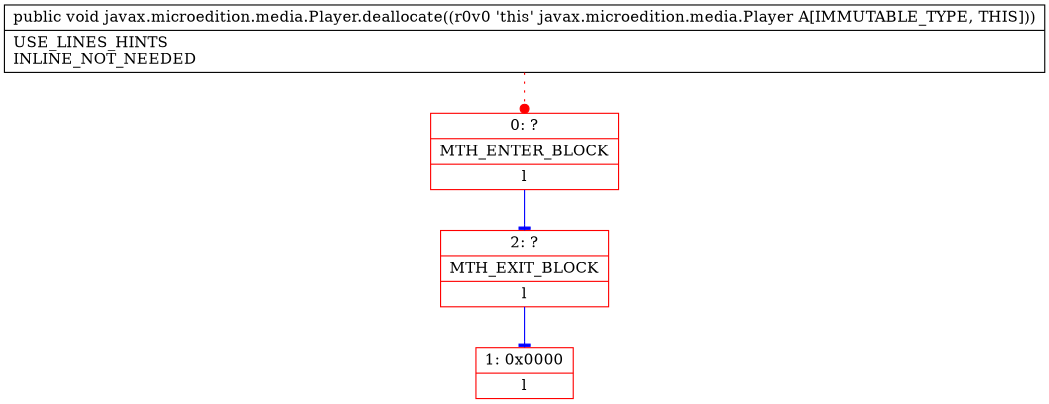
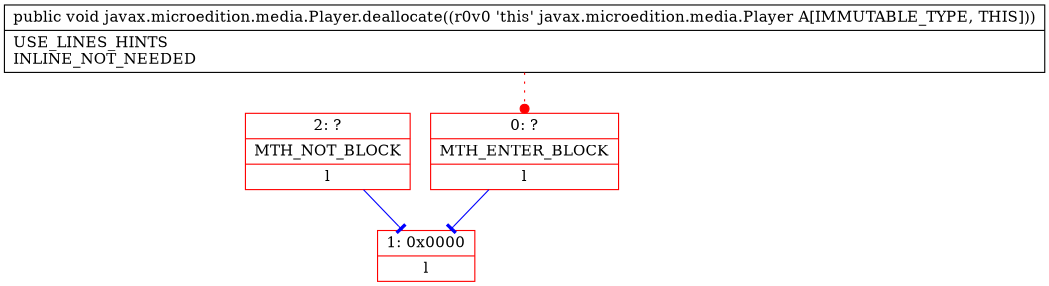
edge "0: ?" -> "2: ?": now "0: ?" -> "1: 0x0000"
node "2: ?": text "MTH_EXIT_BLOCK" -> "MTH_NOT_BLOCK"
